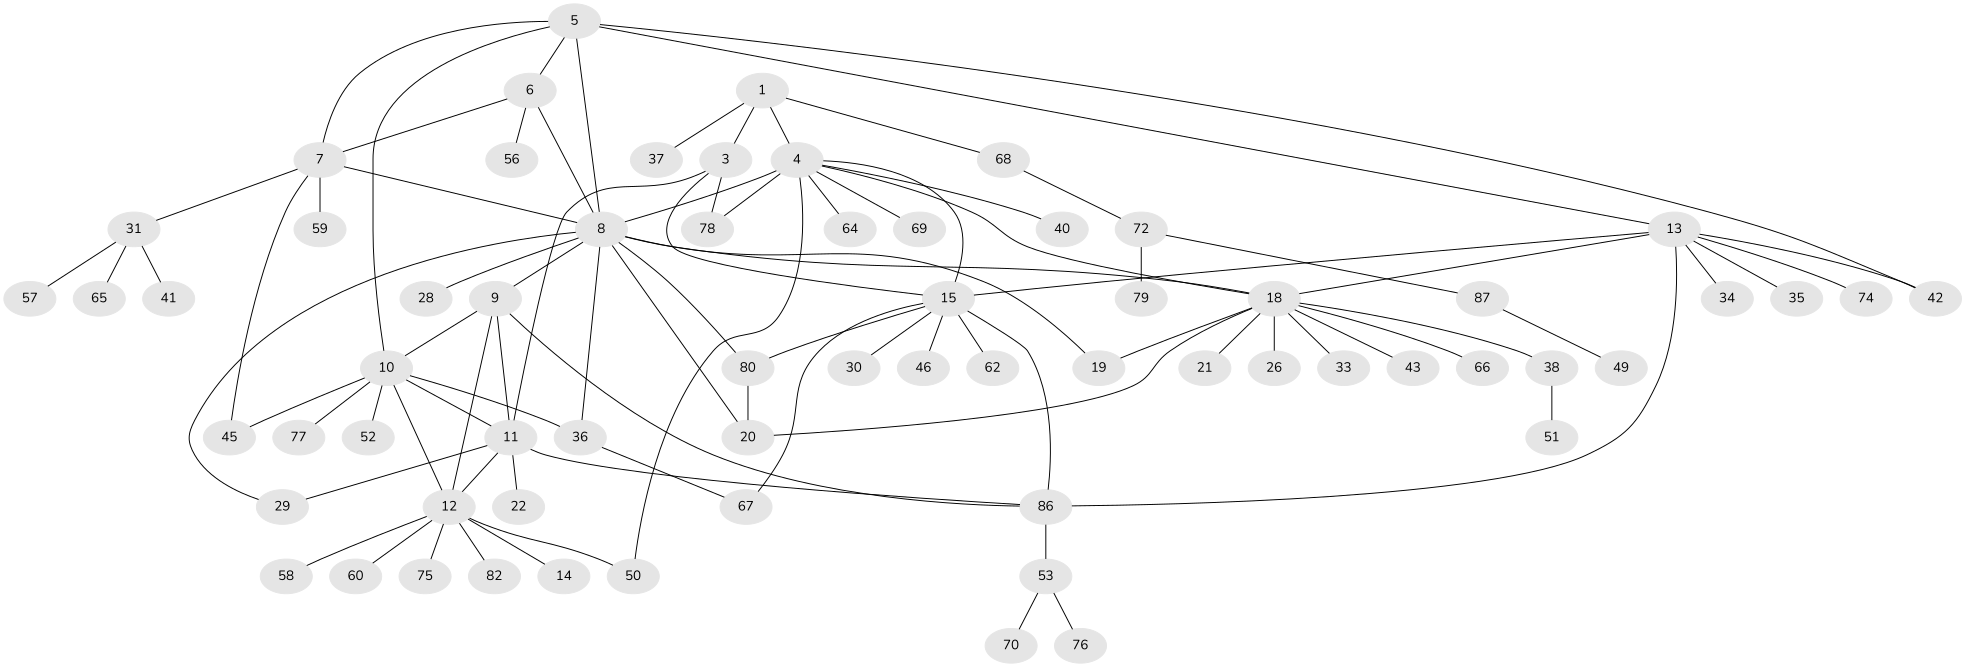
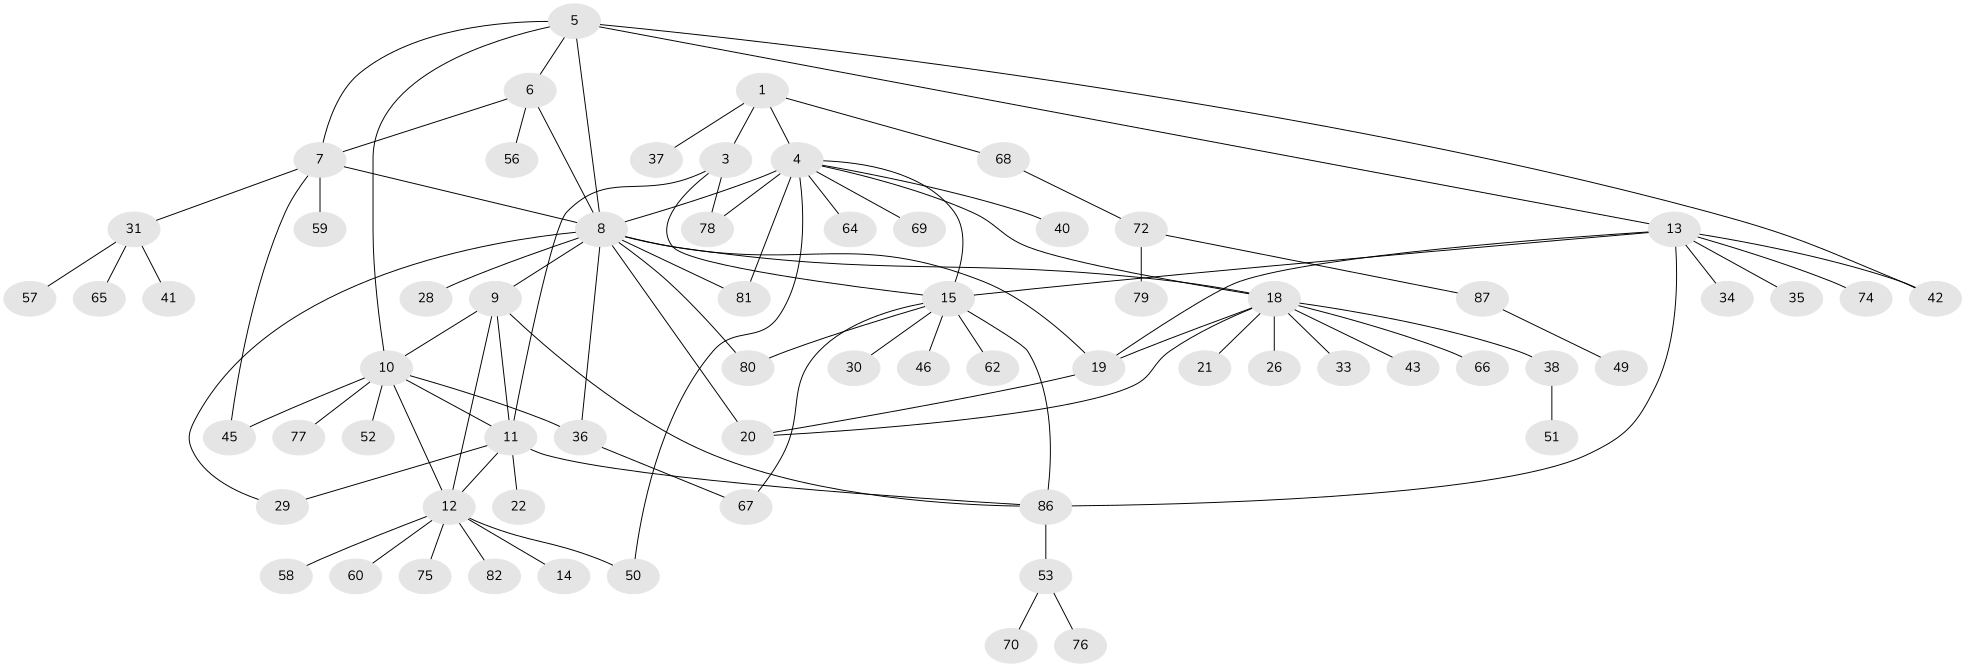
edge "13" -- "18": now "13" -- "19"
node "81": added
edge "80" -- "20": now "19" -- "20"
